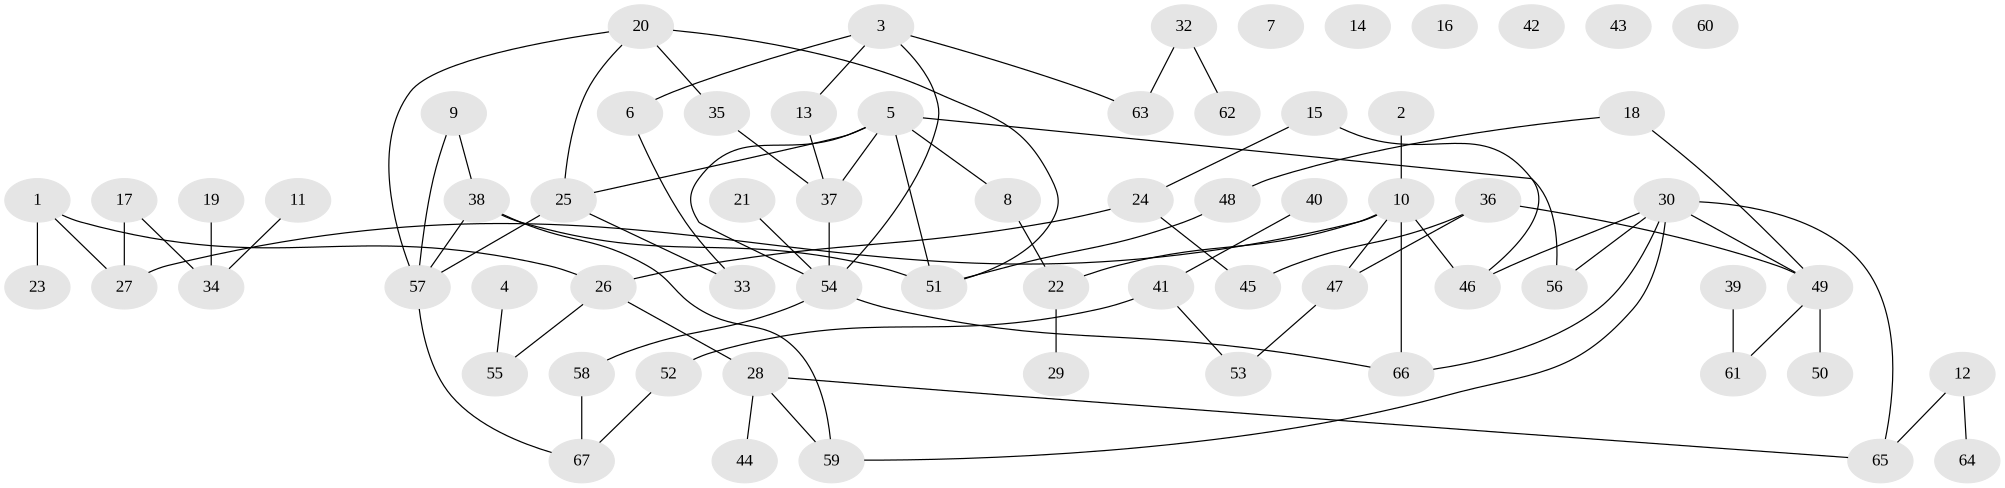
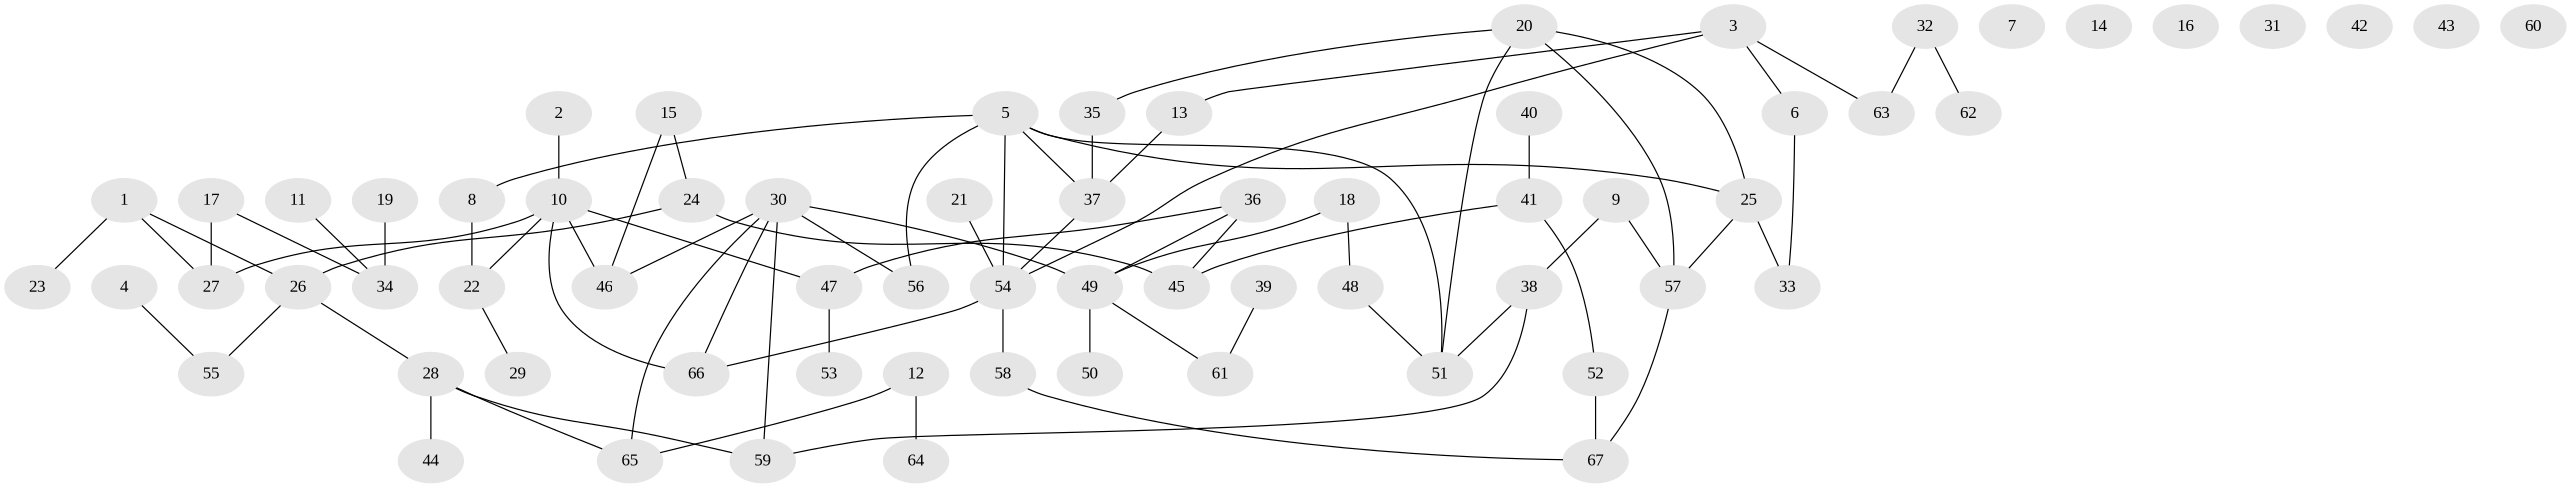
node "31": added
edge "38" -- "57": removed
edge "41" -- "53": now "41" -- "45"
